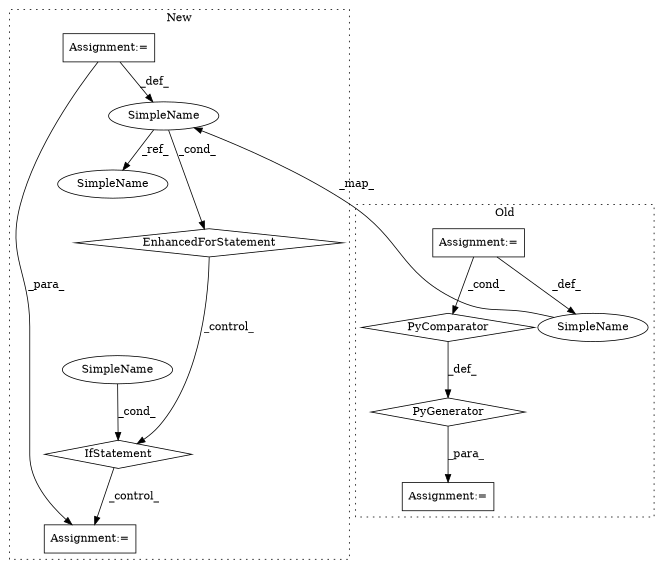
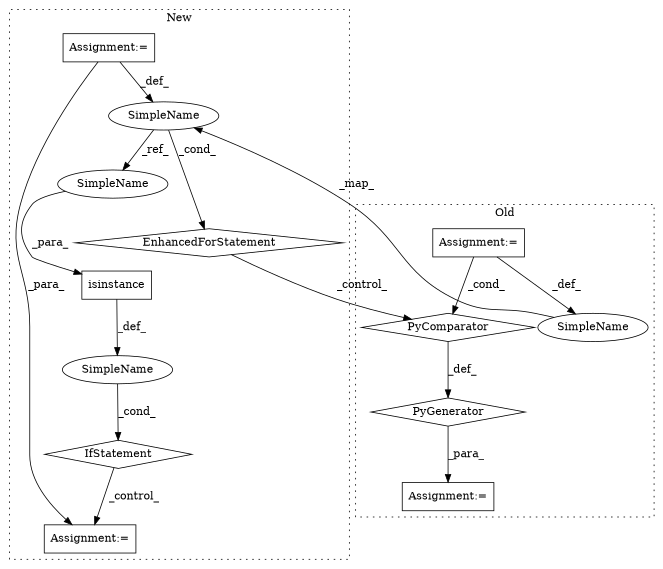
node "isinstance": added
edge "EnhancedForStatement" -> "IfStatement": now "EnhancedForStatement" -> "PyComparator"
